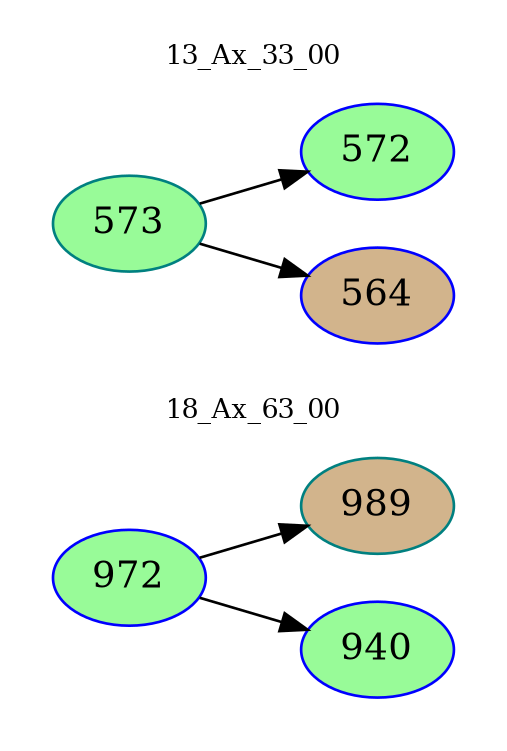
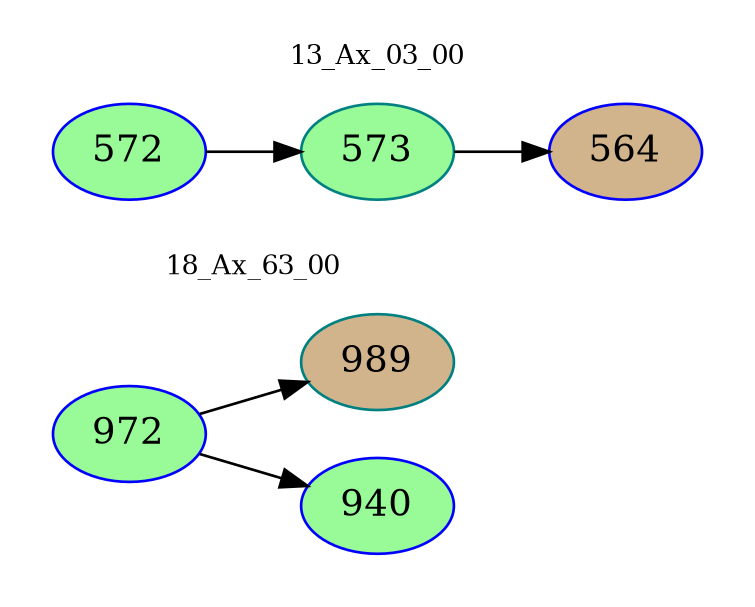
cluster "13_Ax_33_00": label "13_Ax_33_00" -> "13_Ax_03_00"
edge "573" -> "572": reversed
